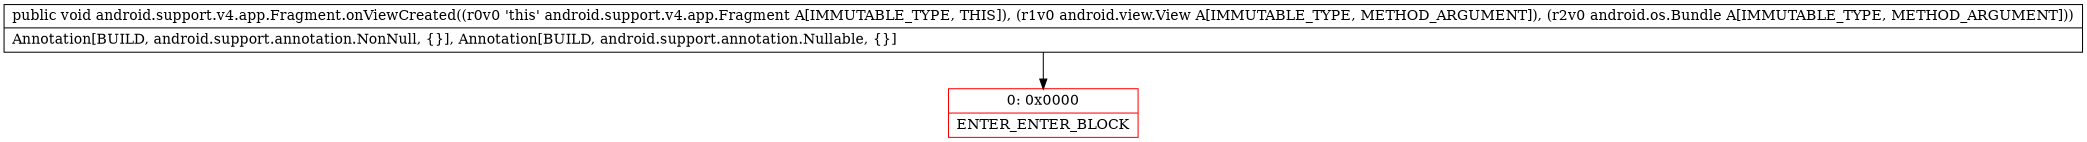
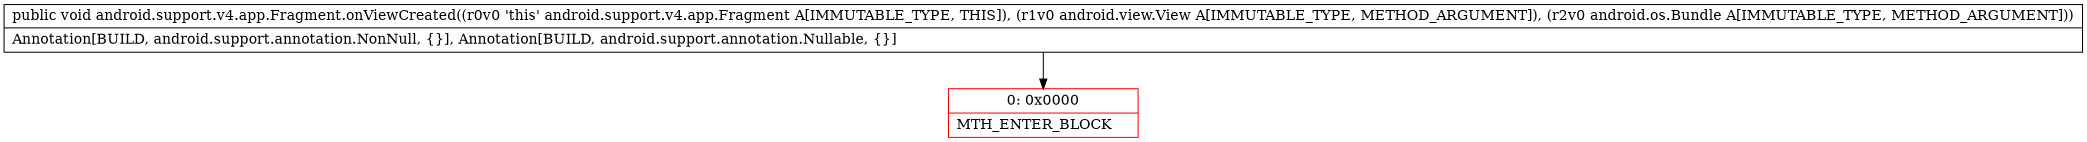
node "0: 0x0000": text "ENTER_ENTER_BLOCK" -> "MTH_ENTER_BLOCK"
